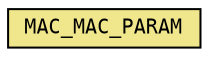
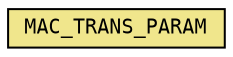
node "MAC_MAC_PARAM": label "MAC_MAC_PARAM" -> "MAC_TRANS_PARAM"
